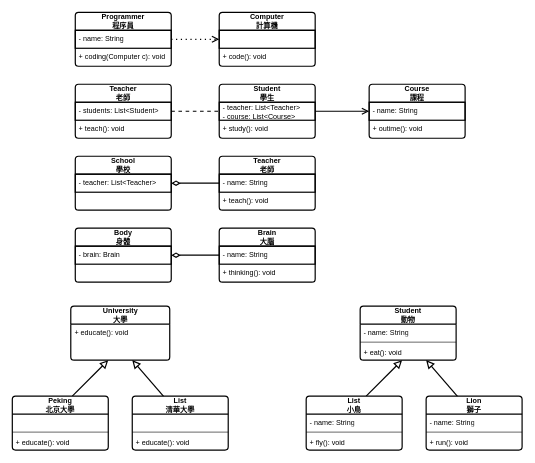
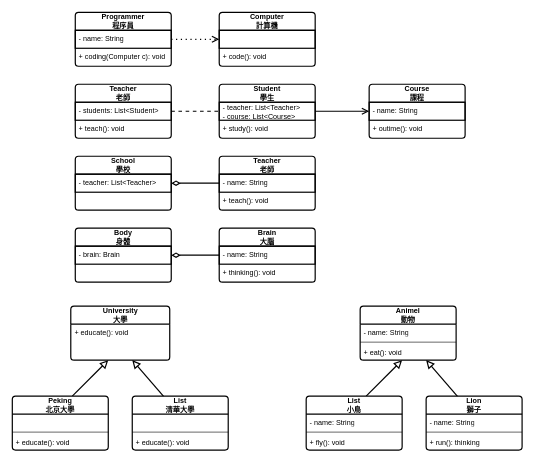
node "Student 動物": label "Student 動物" -> "Animel 動物"
node "+ run(): void": label "+ run(): void" -> "+ run(): thinking"
